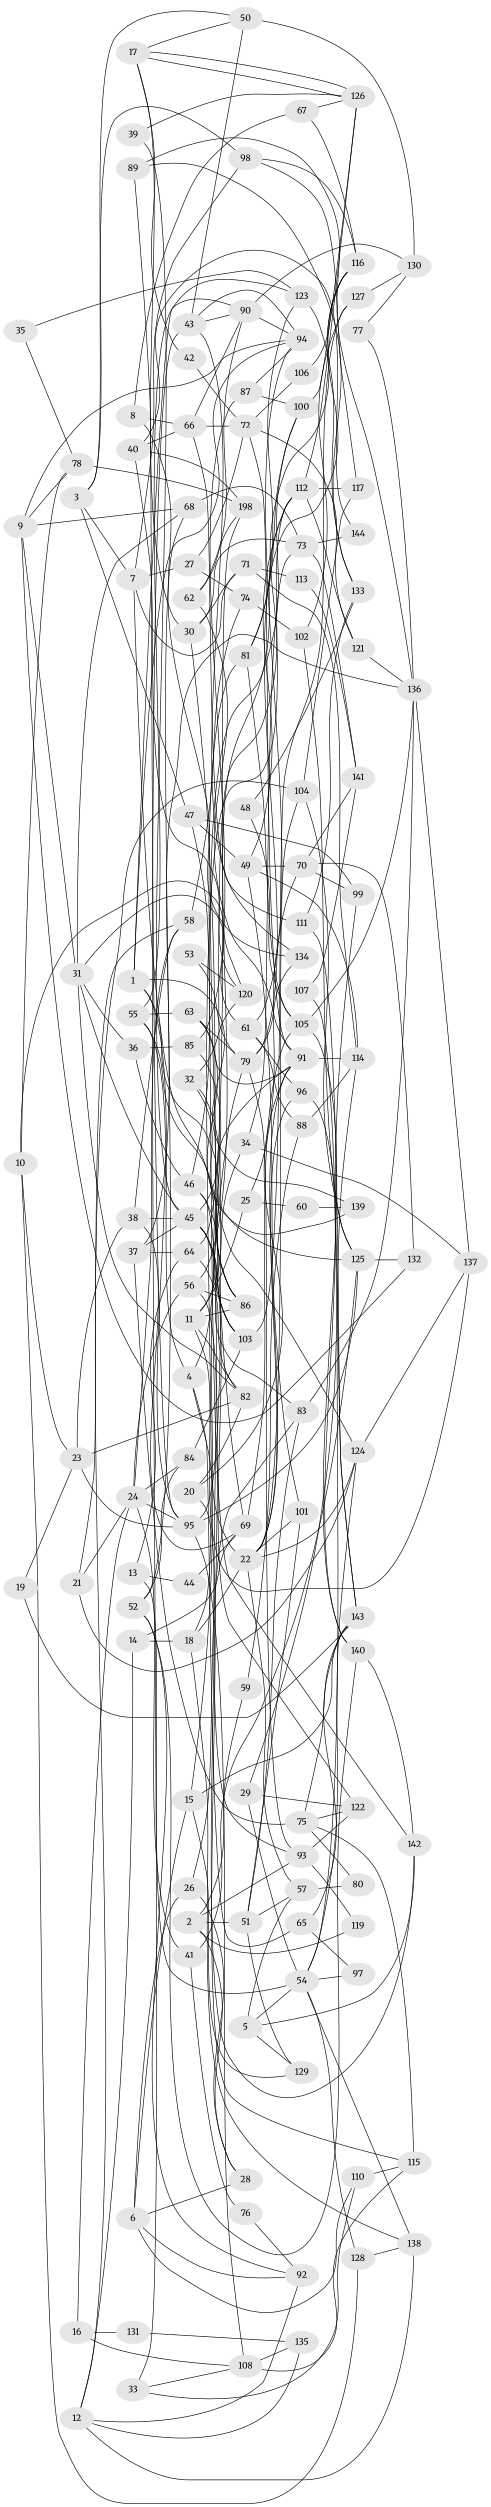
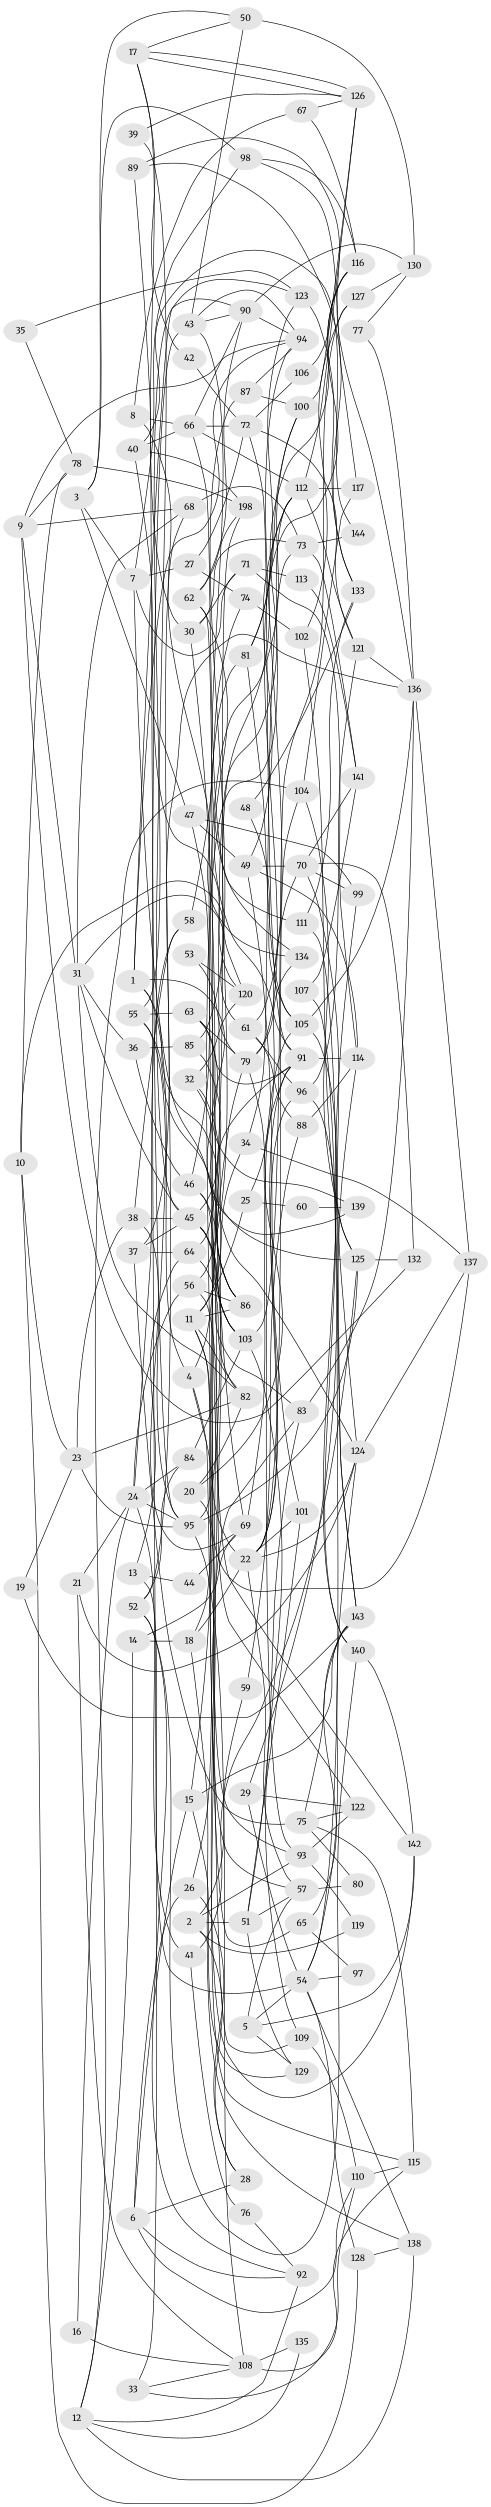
edge "66" -- "112": added
edge "121" -- "96": added
edge "70" -- "124": added
edge "58" -- "21": now "108" -- "21"
edge "11" -- "57": added
node "109": added
node "131": removed
